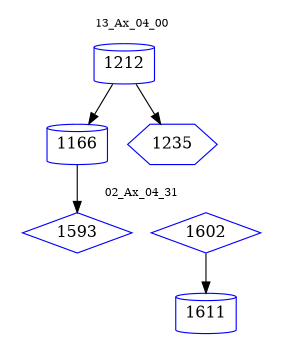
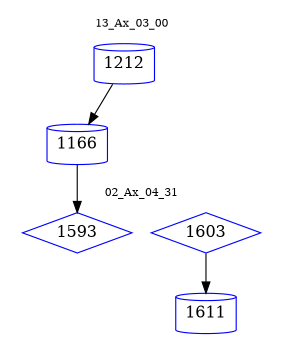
cluster "13_Ax_04_00": label "13_Ax_04_00" -> "13_Ax_03_00"
node "1235": removed
node "1602": label "1602" -> "1603"
